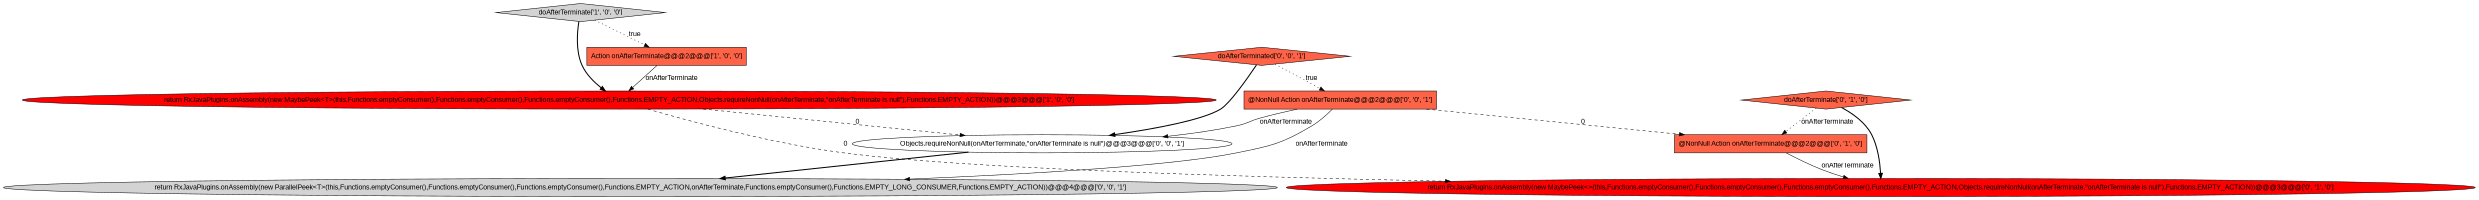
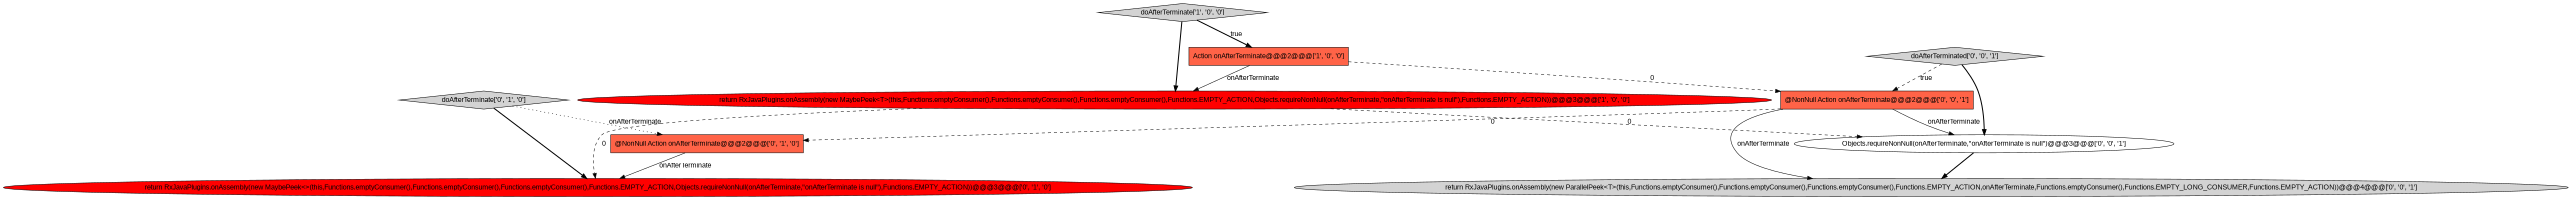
edge "doAfterTerminate['1', '0', '0']" -> "Action onAfterTerminate@@@2@@@['1', '0', '0']": style dotted -> bold
node "doAfterTerminated['0', '0', '1']": fillcolor tomato -> lightgray
edge "doAfterTerminated['0', '0', '1']" -> "@NonNull Action onAfterTerminate@@@2@@@['0', '0', '1']": style dotted -> dashed
edge "Action onAfterTerminate@@@2@@@['1', '0', '0']" -> "@NonNull Action onAfterTerminate@@@2@@@['0', '0', '1']": added, label "0"
node "doAfterTerminate['0', '1', '0']": fillcolor tomato -> lightgray
